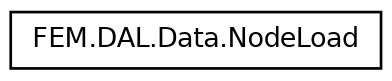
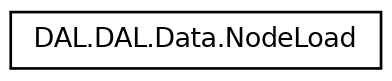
node "FEM.DAL.Data.NodeLoad": label "FEM.DAL.Data.NodeLoad" -> "DAL.DAL.Data.NodeLoad"
